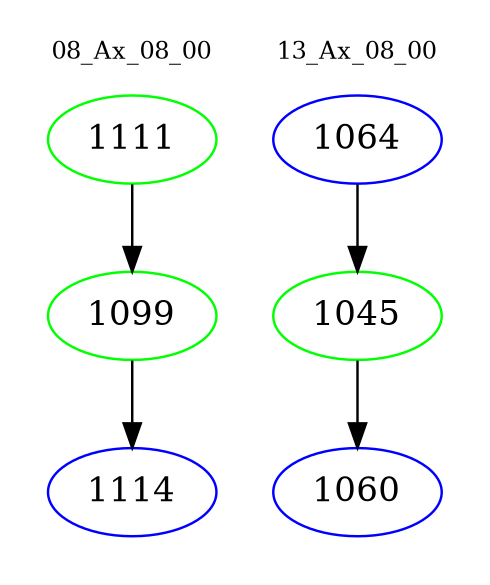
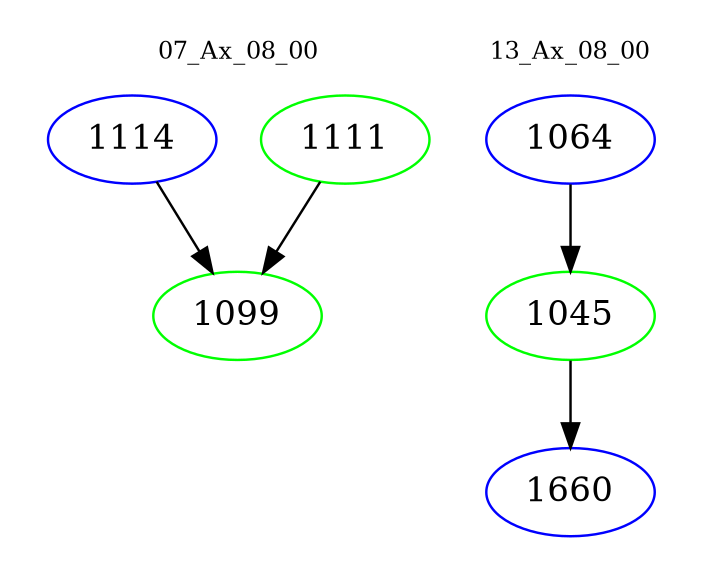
cluster "08_Ax_08_00": label "08_Ax_08_00" -> "07_Ax_08_00"
edge "1099" -> "1114": reversed
node "1060": label "1060" -> "1660"
